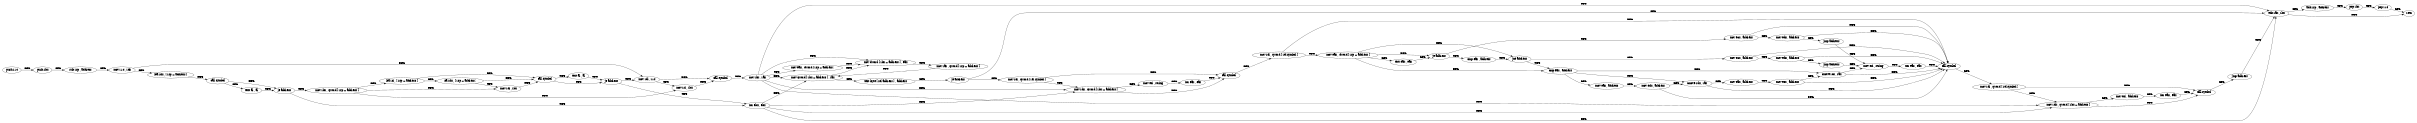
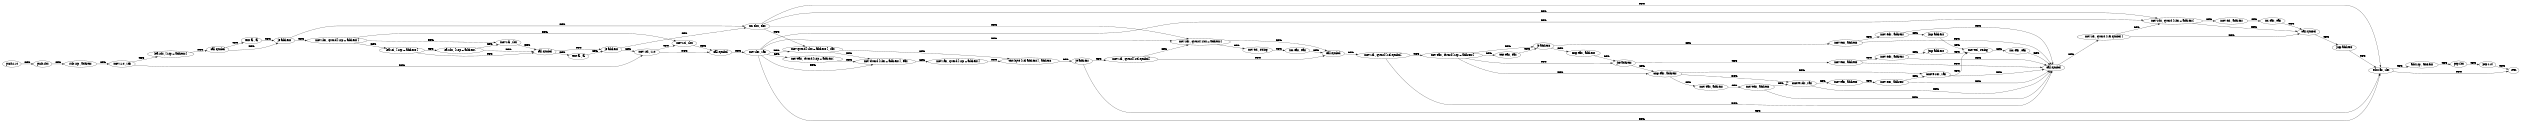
edge "mov rax , qword [ rsp + address ]" -> "mov qword [ rbx + address ] , rax": now "mov rax , qword [ rsp + address ]" -> "test byte [ rel address ] , address"
